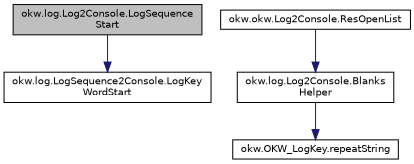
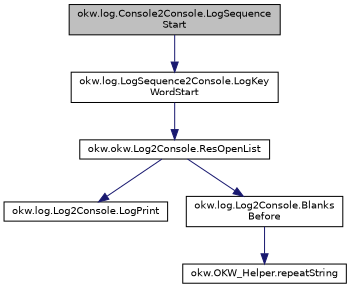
node "okw.log.Log2Console.LogSequence Start": label "okw.log.Log2Console.LogSequence Start" -> "okw.log.Console2Console.LogSequence Start"
node "okw.log.Log2Console.Blanks Helper": label "okw.log.Log2Console.Blanks Helper" -> "okw.log.Log2Console.Blanks Before"
edge "okw.log.LogSequence2Console.LogKey WordStart" -> "okw.okw.Log2Console.ResOpenList": added
node "okw.OKW_LogKey.repeatString": label "okw.OKW_LogKey.repeatString" -> "okw.OKW_Helper.repeatString"
node "okw.log.Log2Console.LogPrint": added
